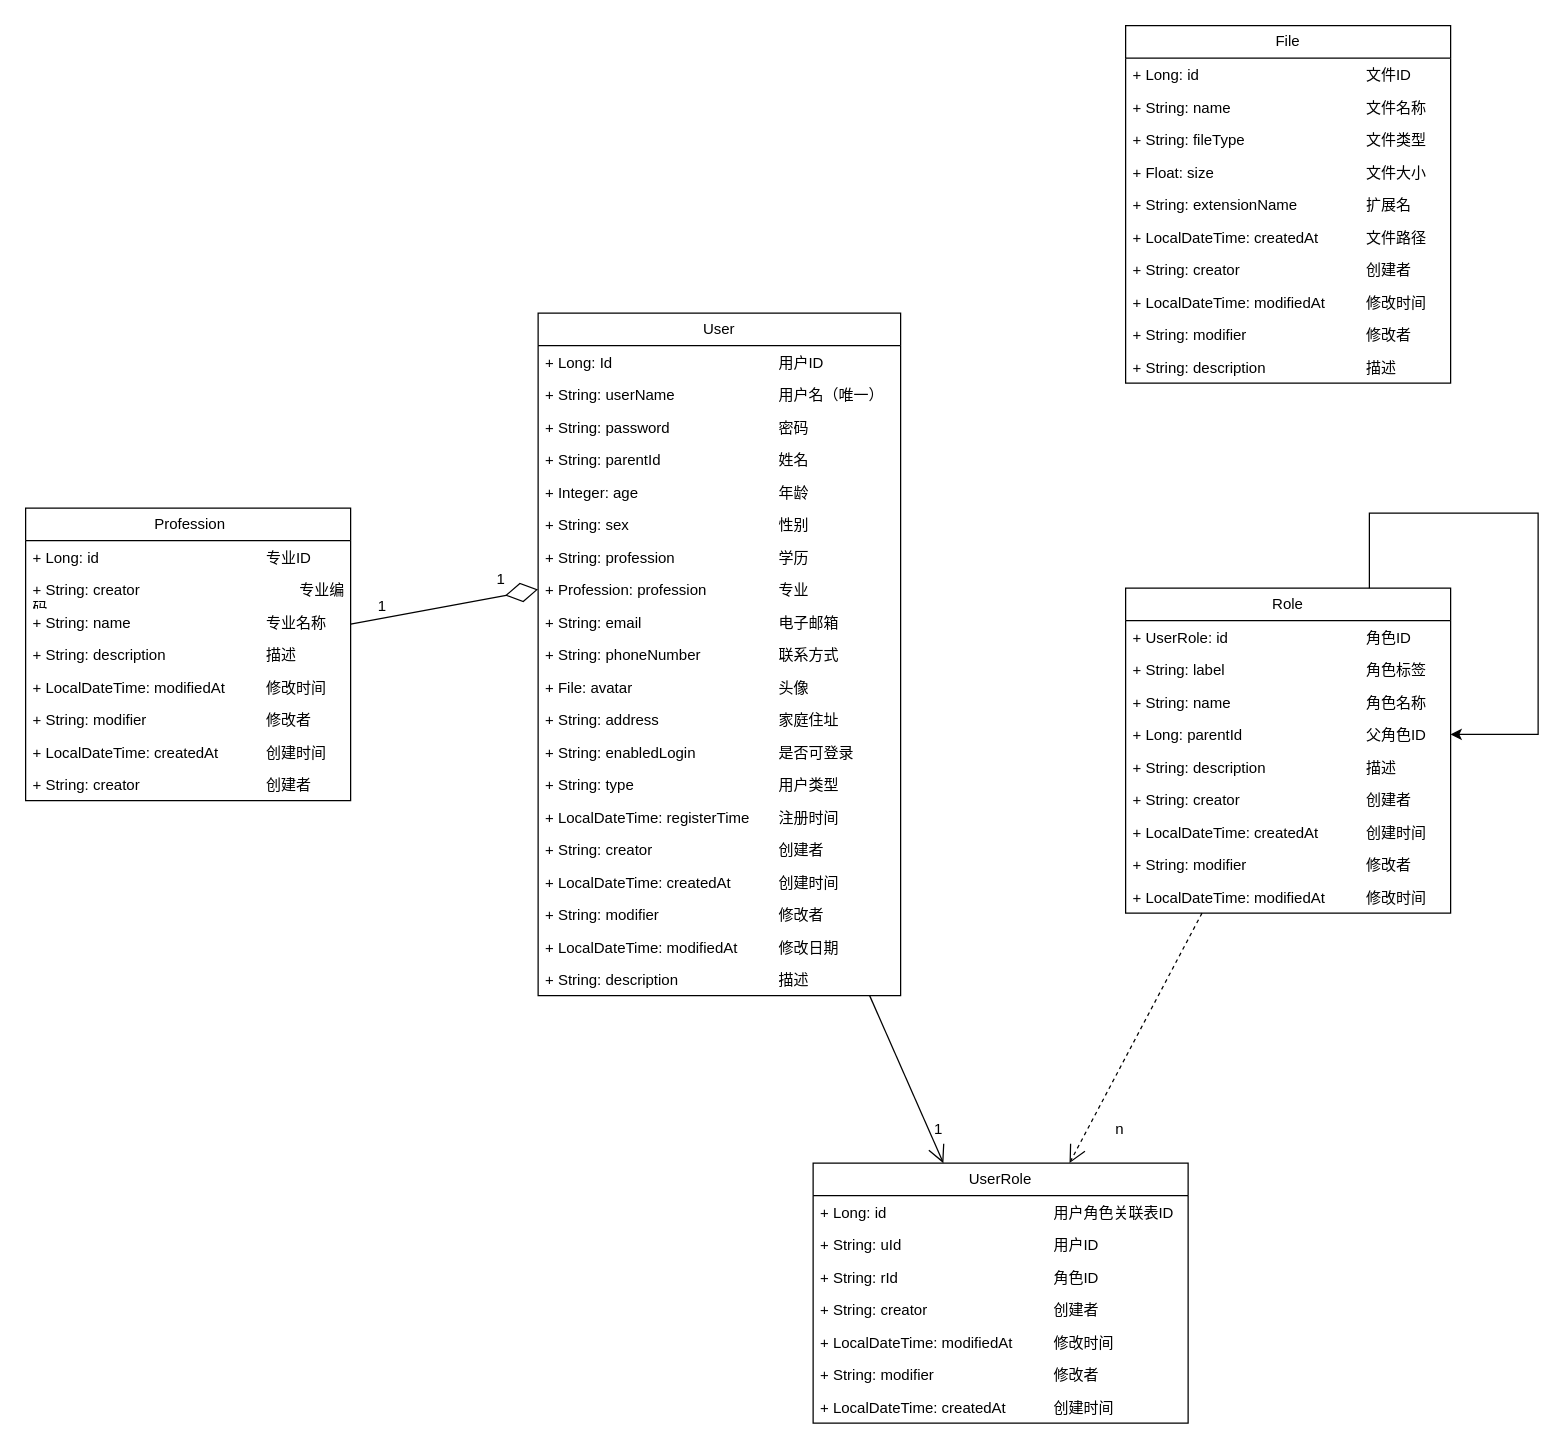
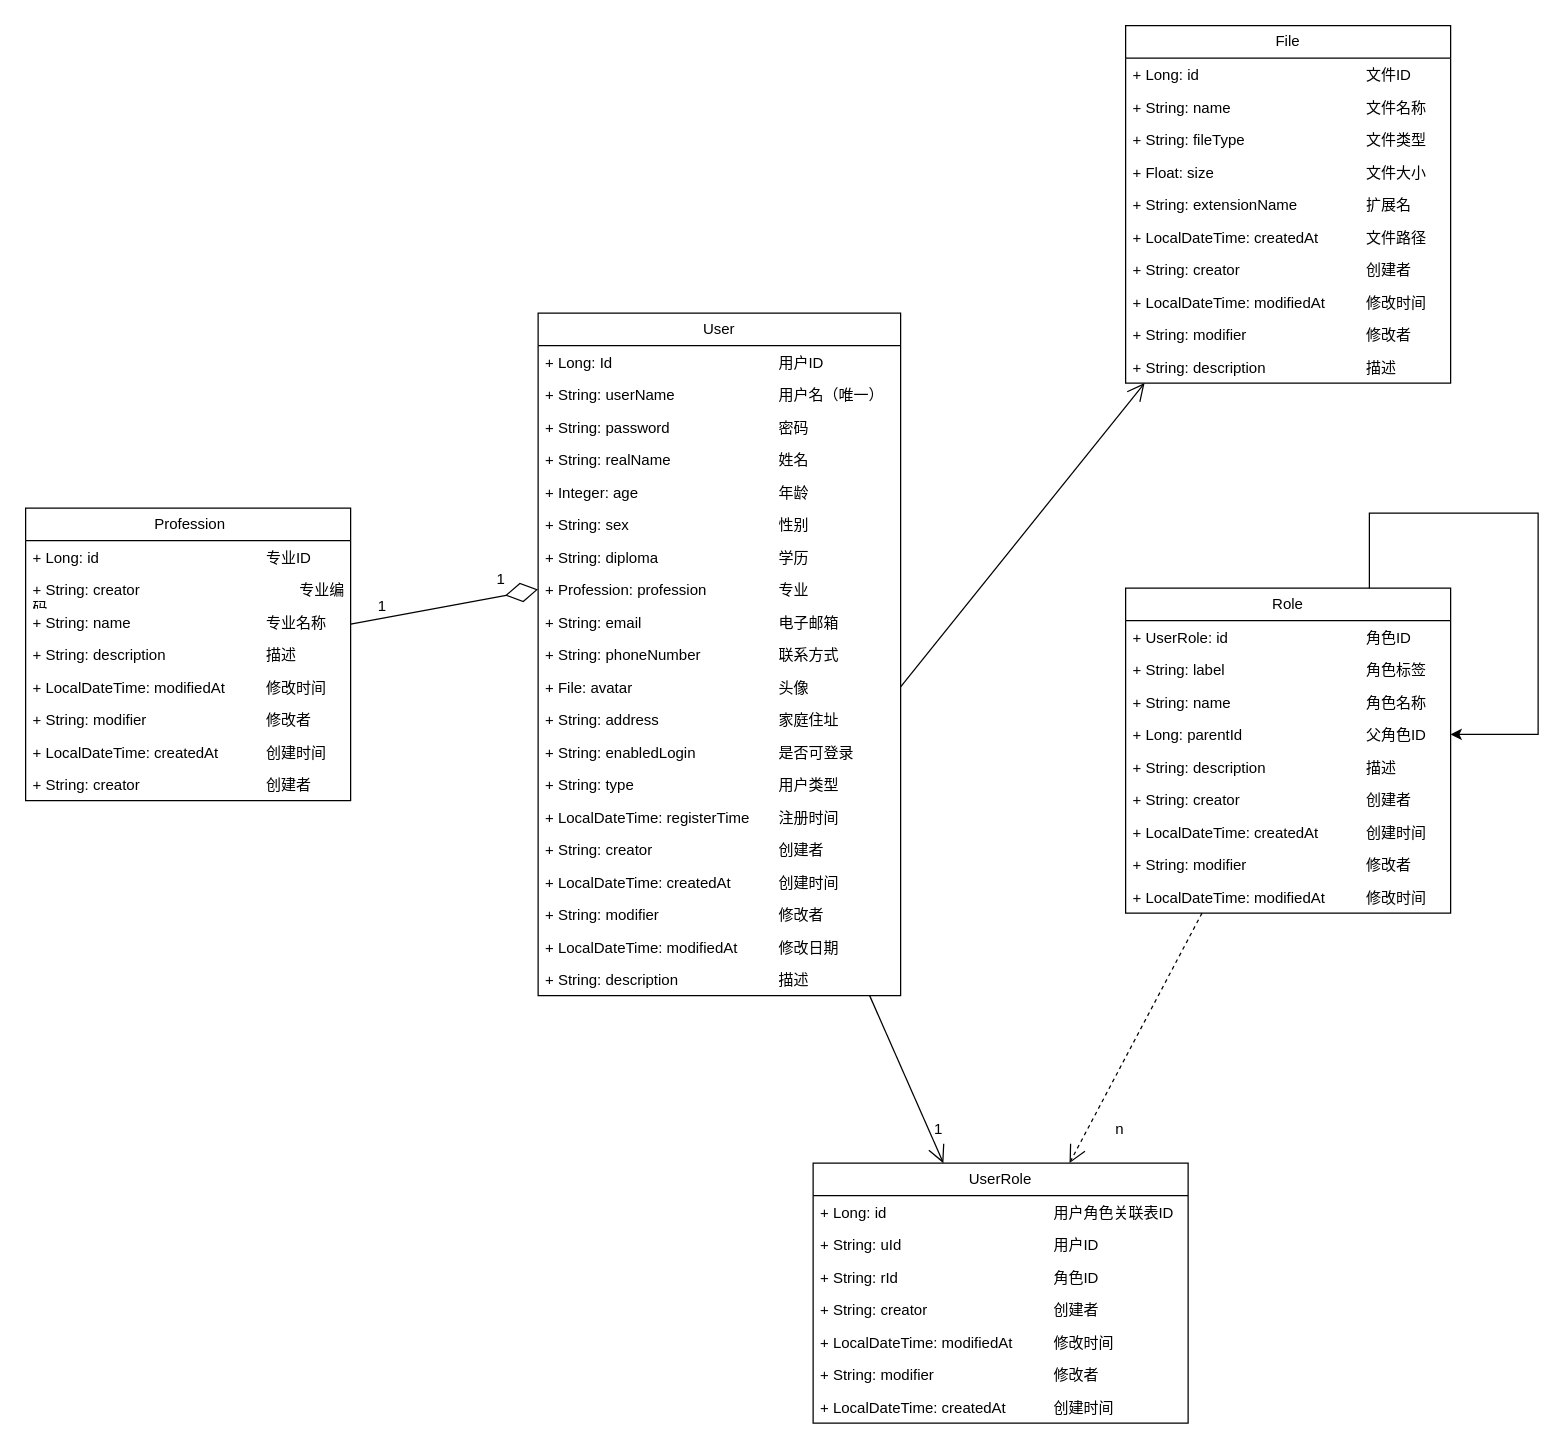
node "+ String: parentId 姓名": label "+ String: parentId 姓名" -> "+ String: realName 姓名"
edge "+ File: avatar 头像" -> "File": added
node "+ String: profession 学历": label "+ String: profession 学历" -> "+ String: diploma 学历"
